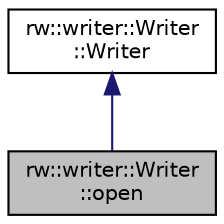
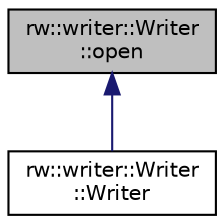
edge "rw::writer::Writer ::open" -> "rw::writer::Writer ::Writer": reversed
